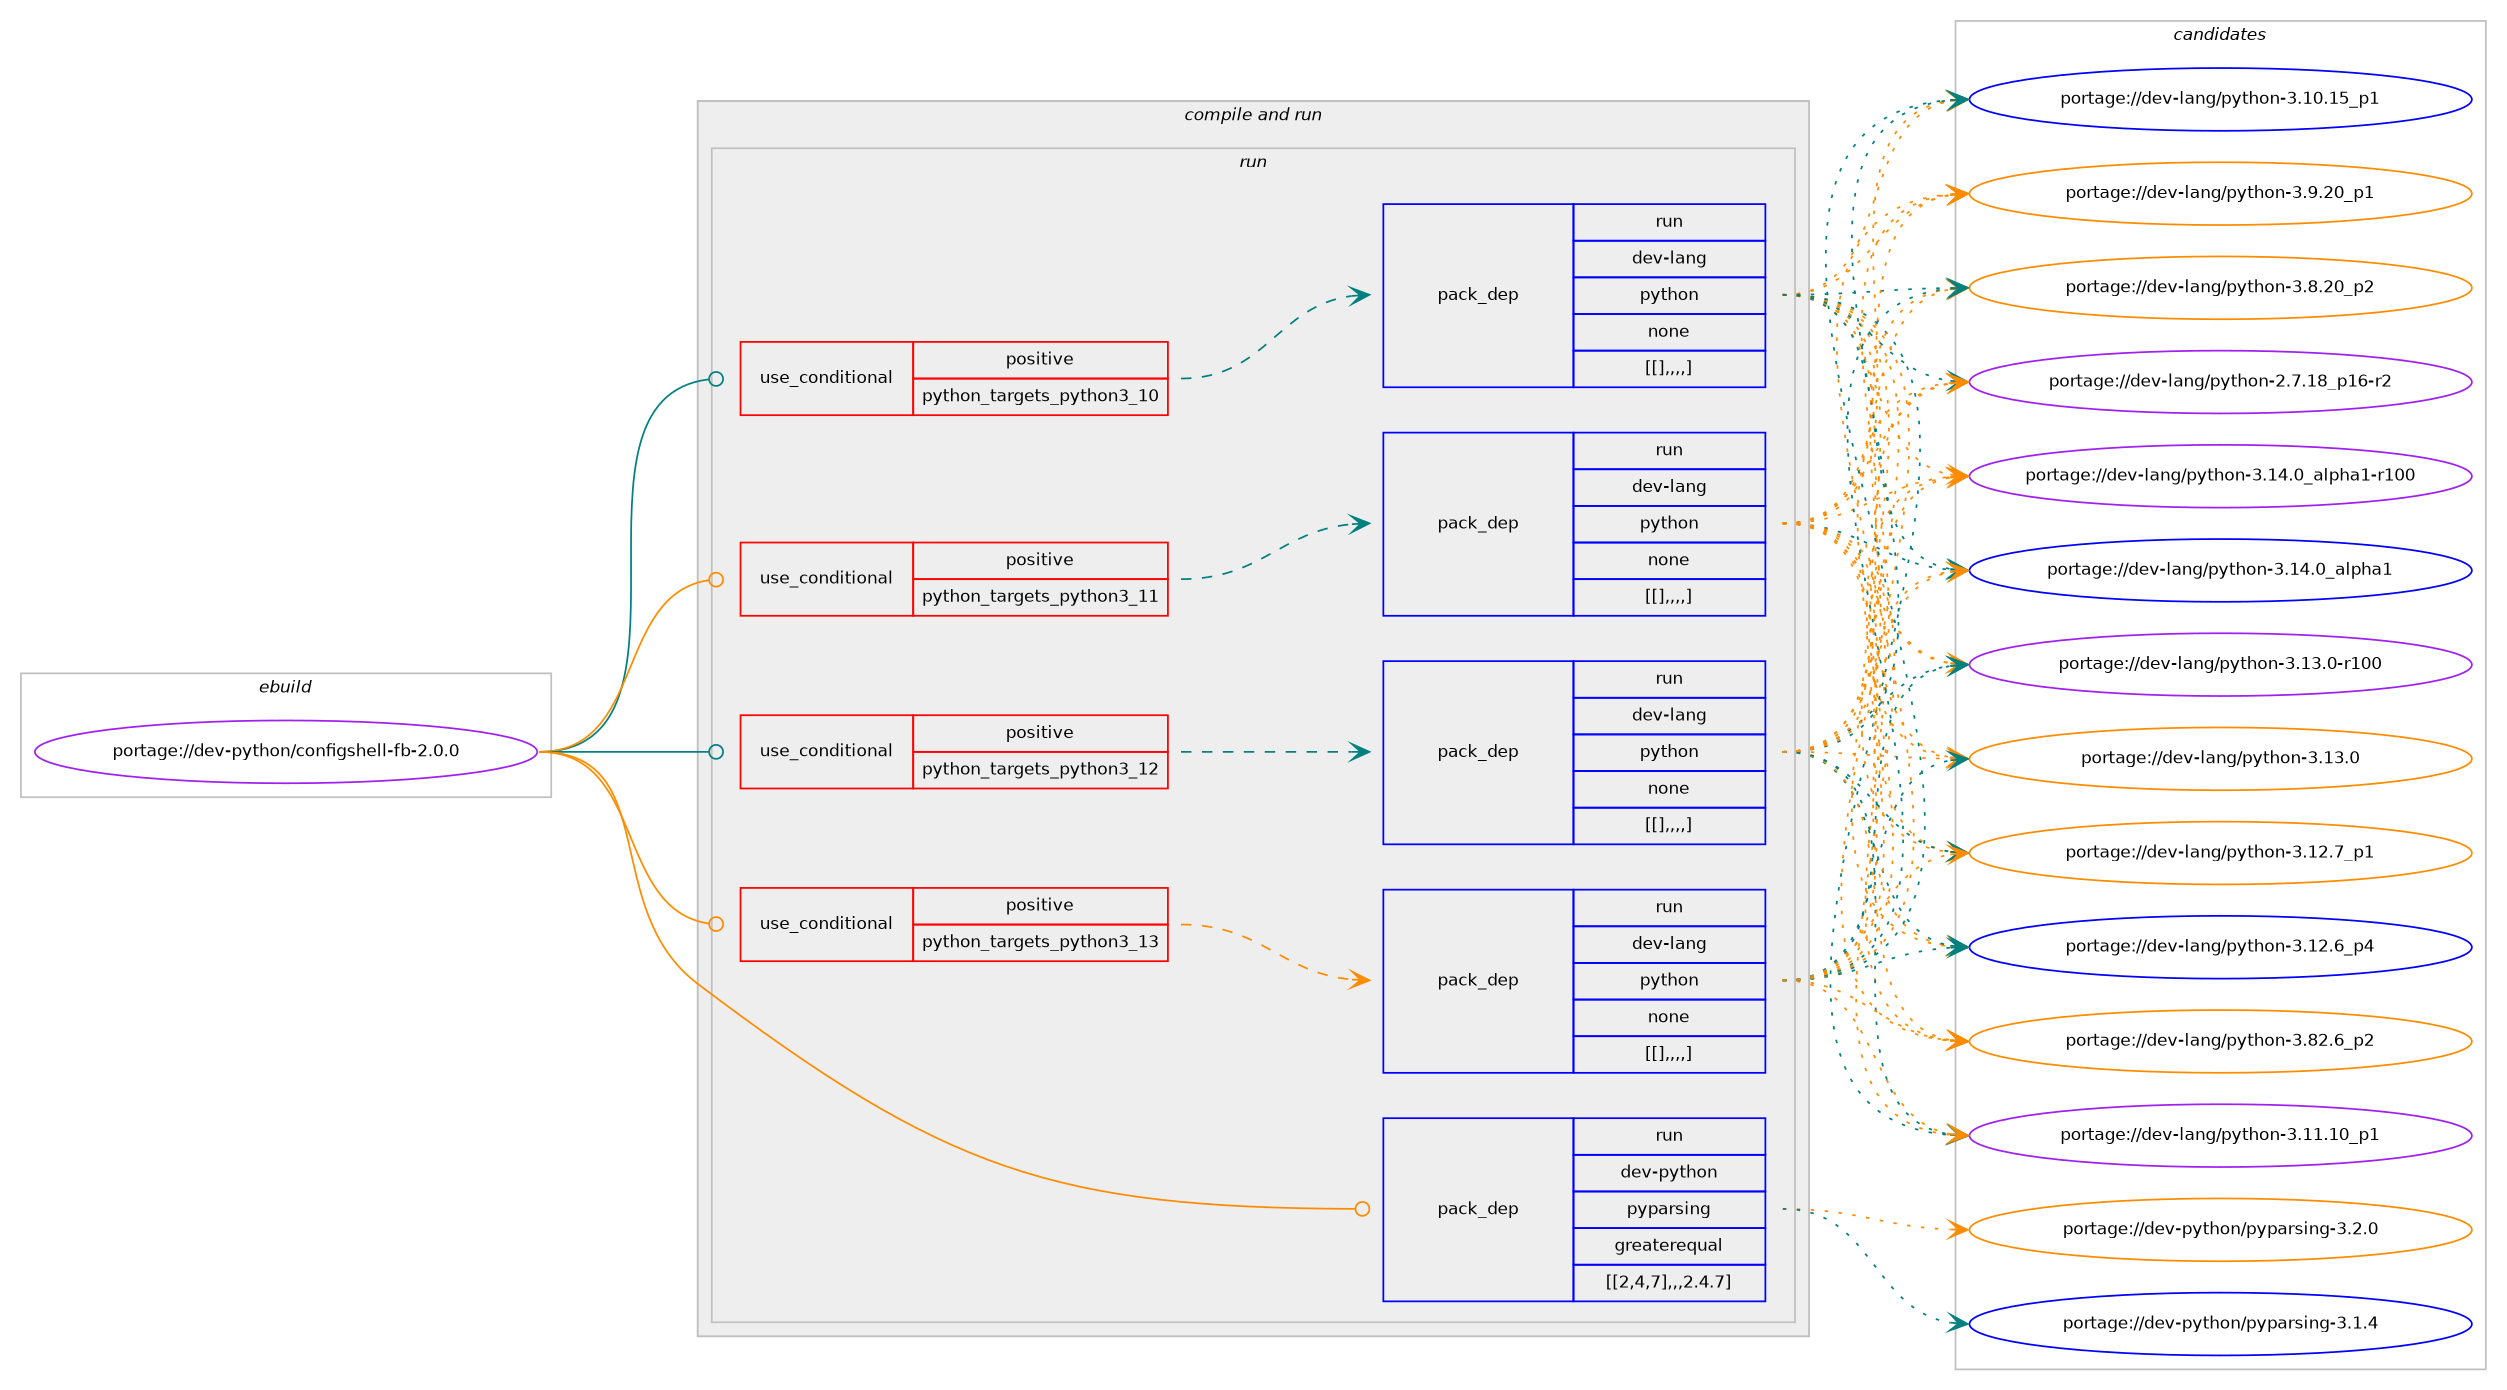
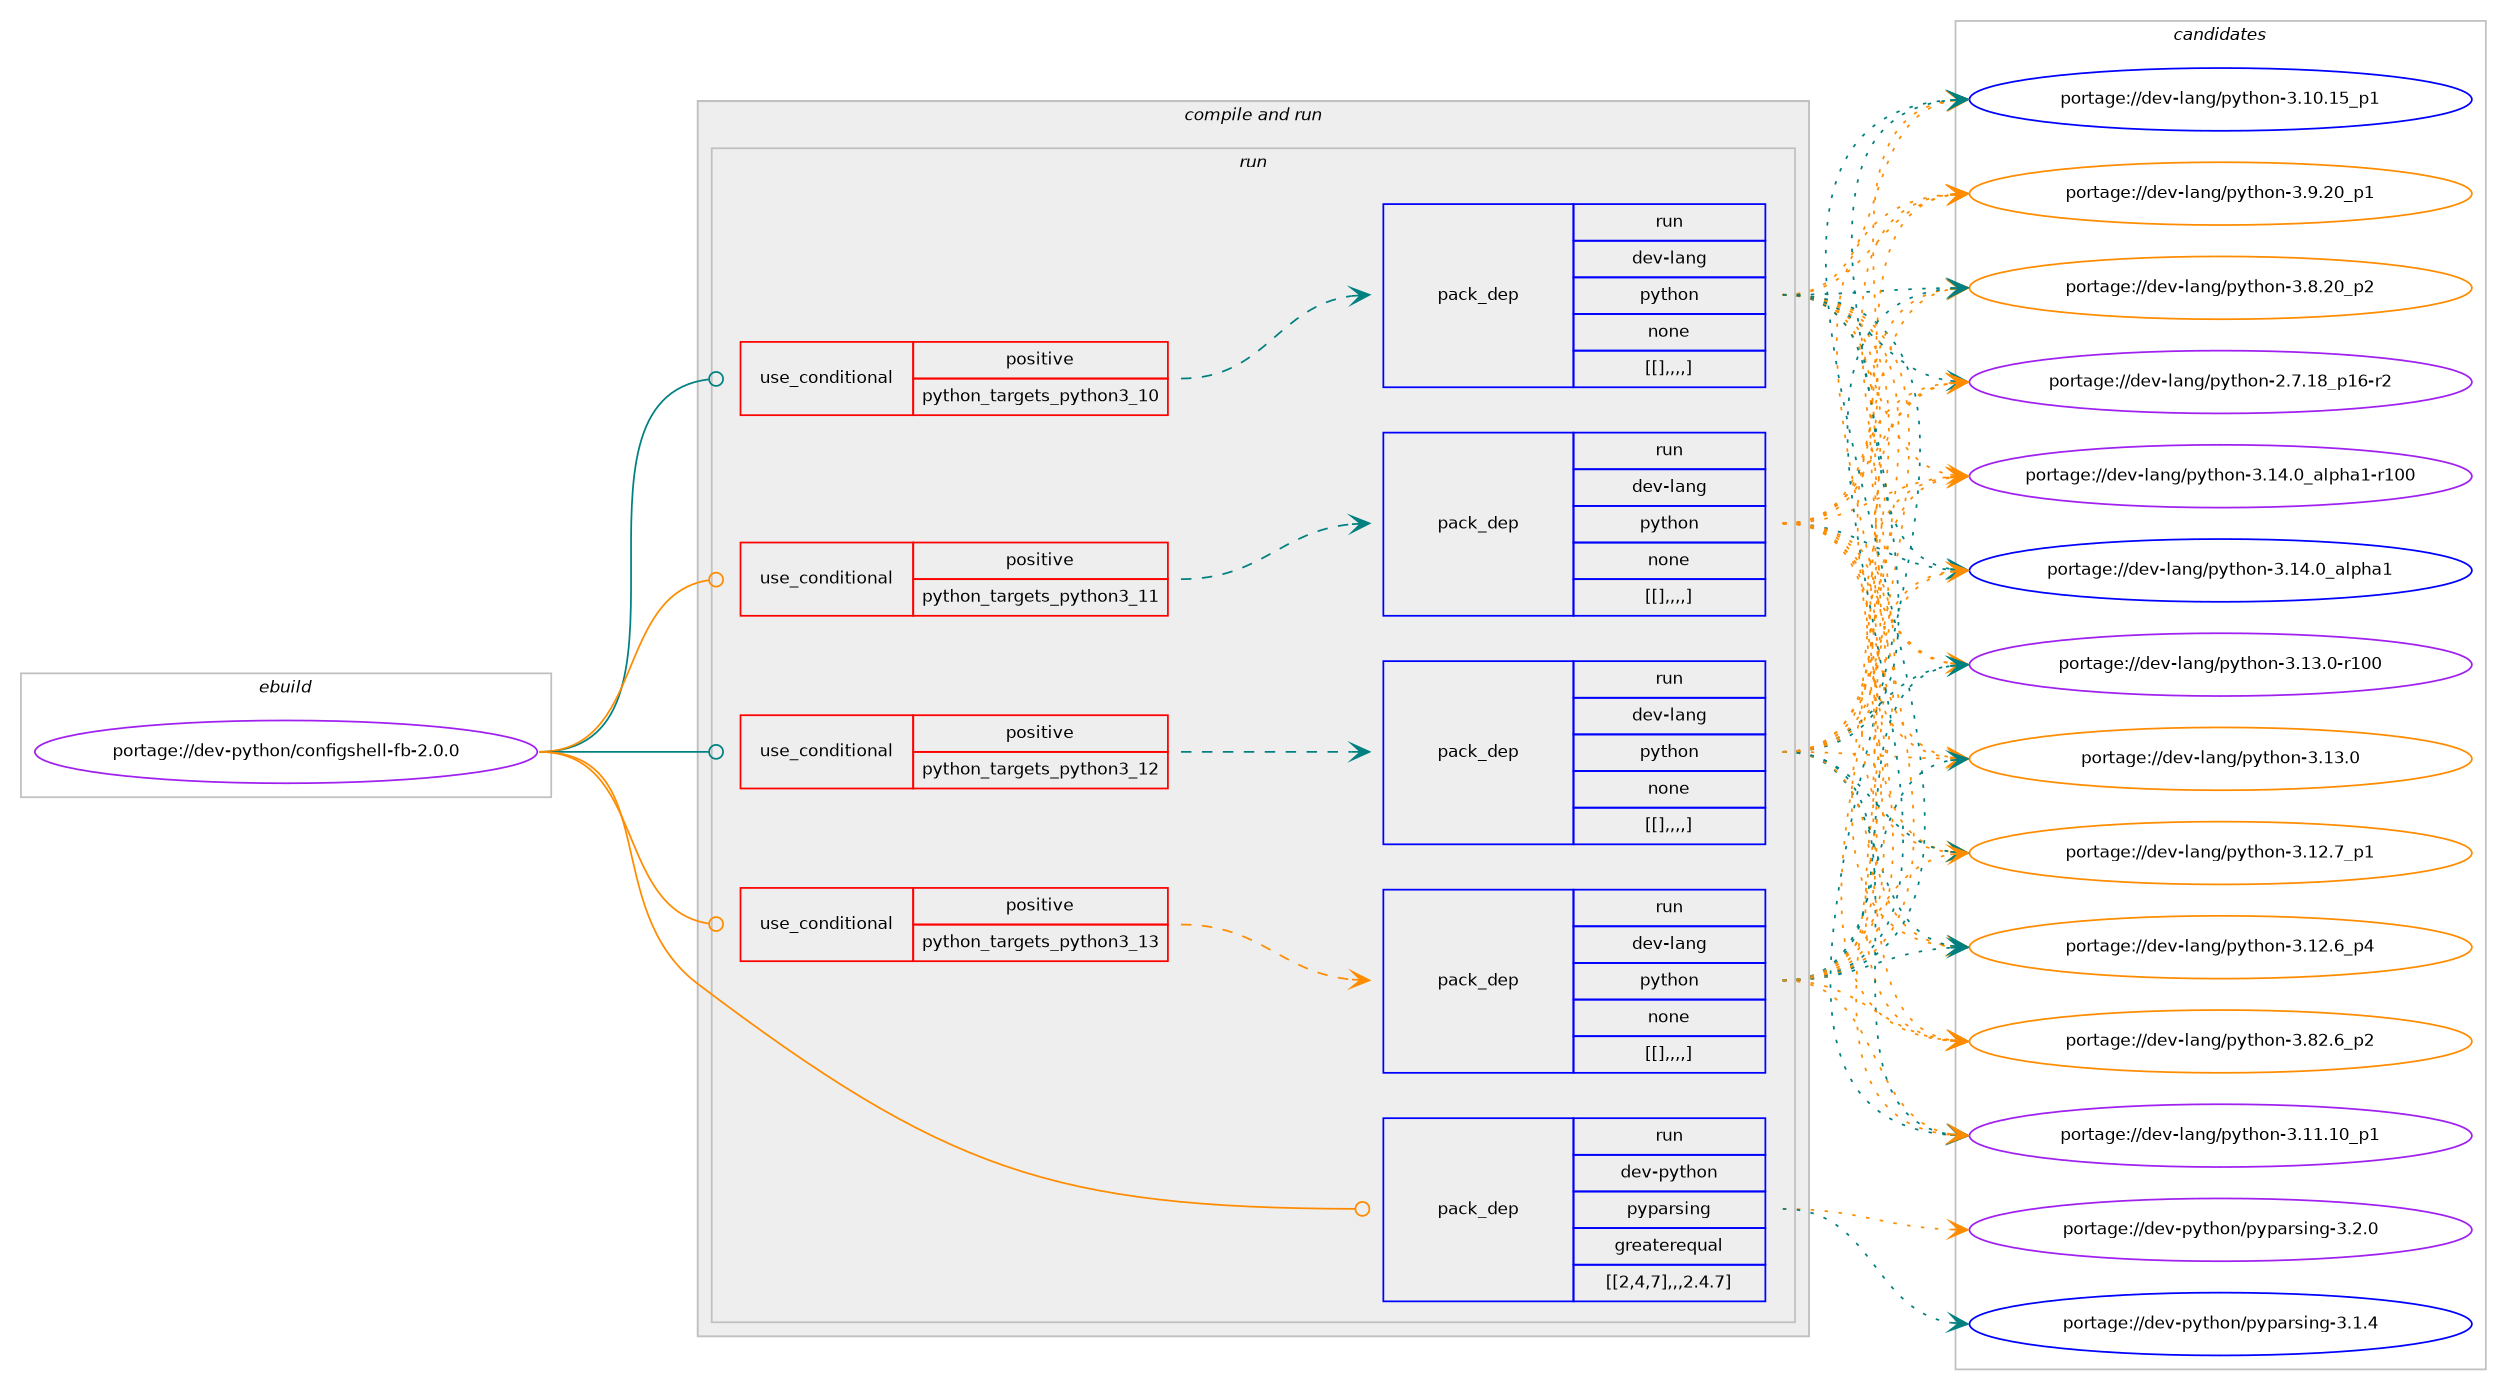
node "portage://dev-lang/python-3.12.6_p4": color blue -> darkorange
node "portage://dev-python/pyparsing-3.2.0": color darkorange -> purple
